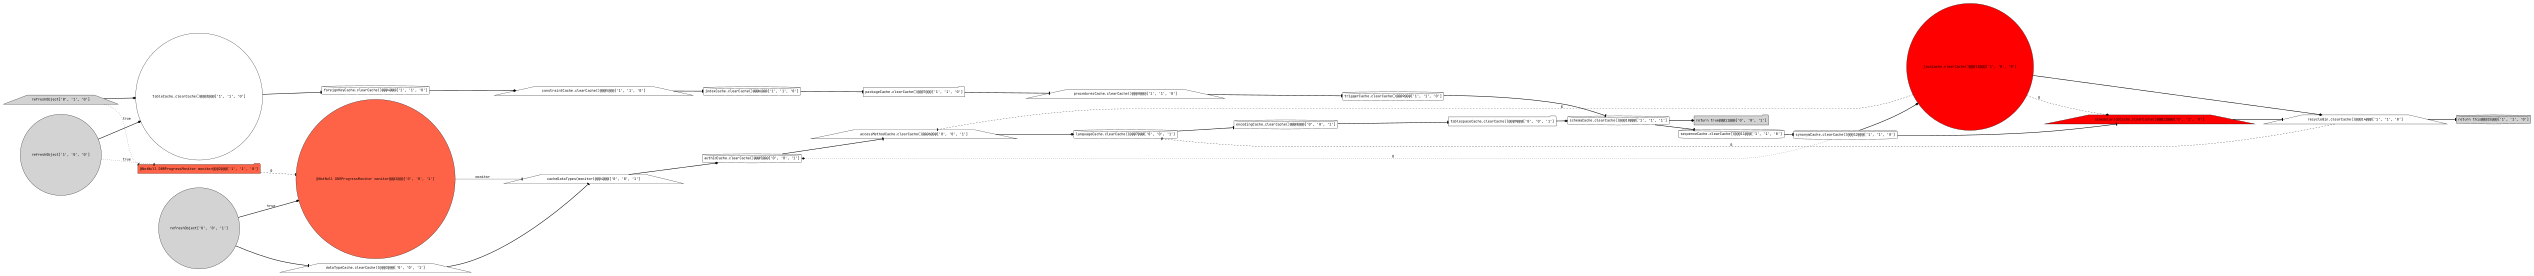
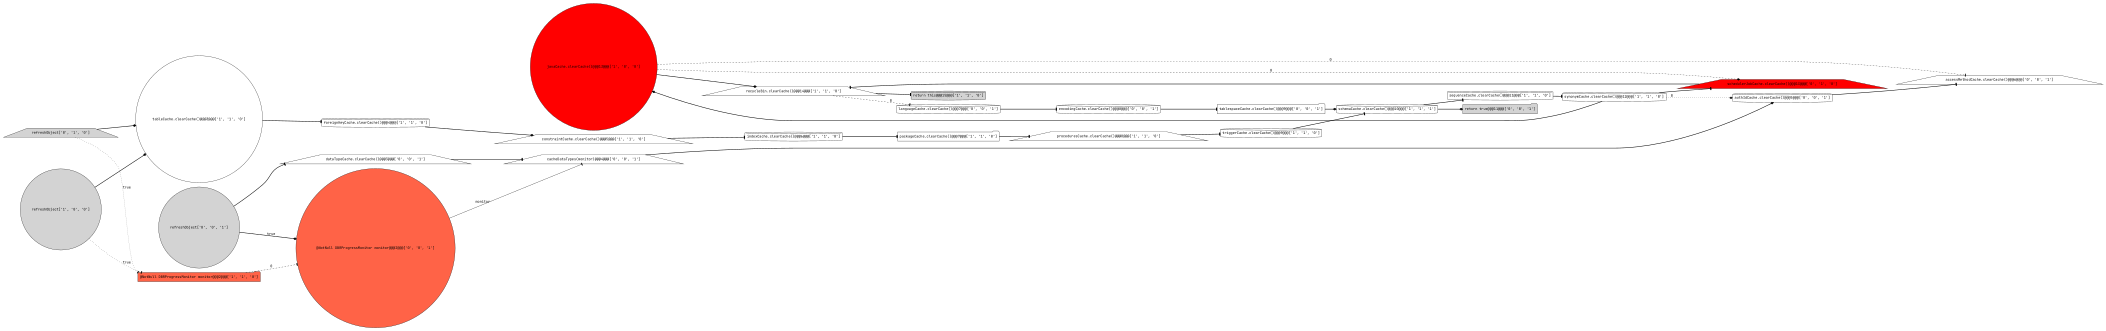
edge "accessMethodCache.clearCache()@@@6@@@['0', '0', '1']" -> "languageCache.clearCache()@@@7@@@['0', '0', '1']": removed
